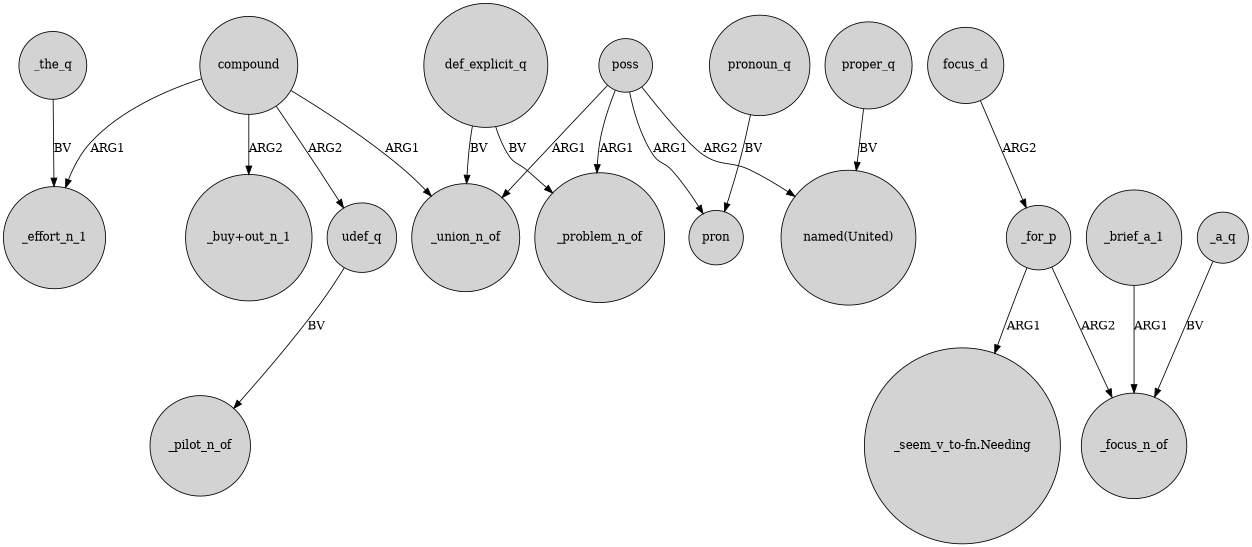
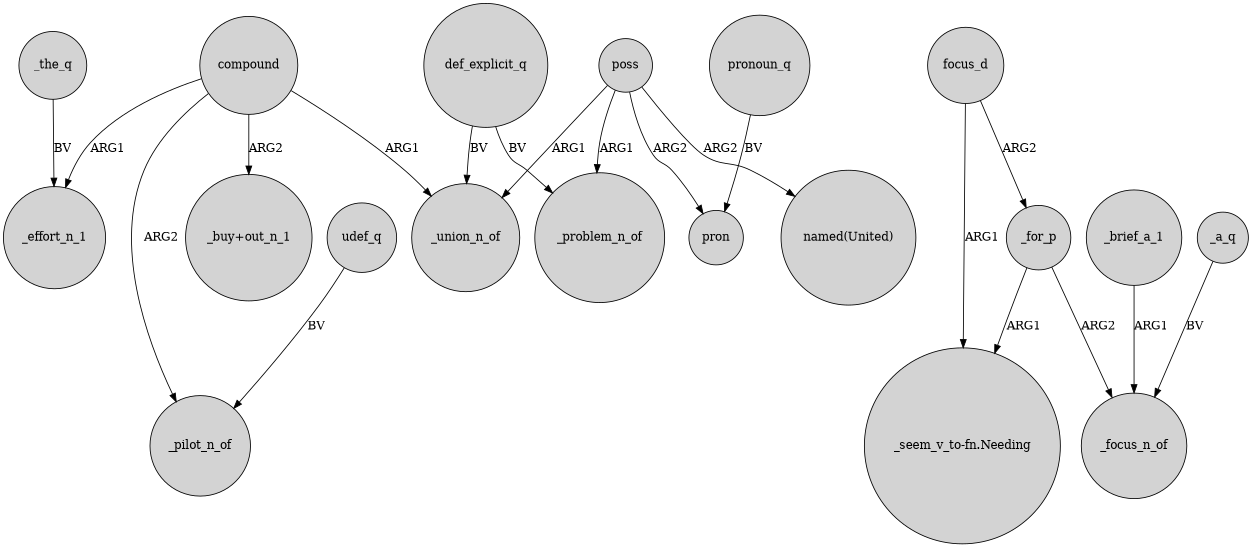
node "proper_q": removed
edge "poss" -> "pron": label "ARG1" -> "ARG2"
edge "compound" -> "udef_q": now "compound" -> "_pilot_n_of"
edge "focus_d" -> "_seem_v_to-fn.Needing": added, label "ARG1"
